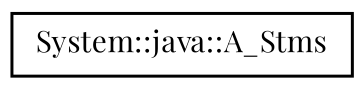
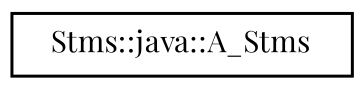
node "System::java::A_Stms": label "System::java::A_Stms" -> "Stms::java::A_Stms"
